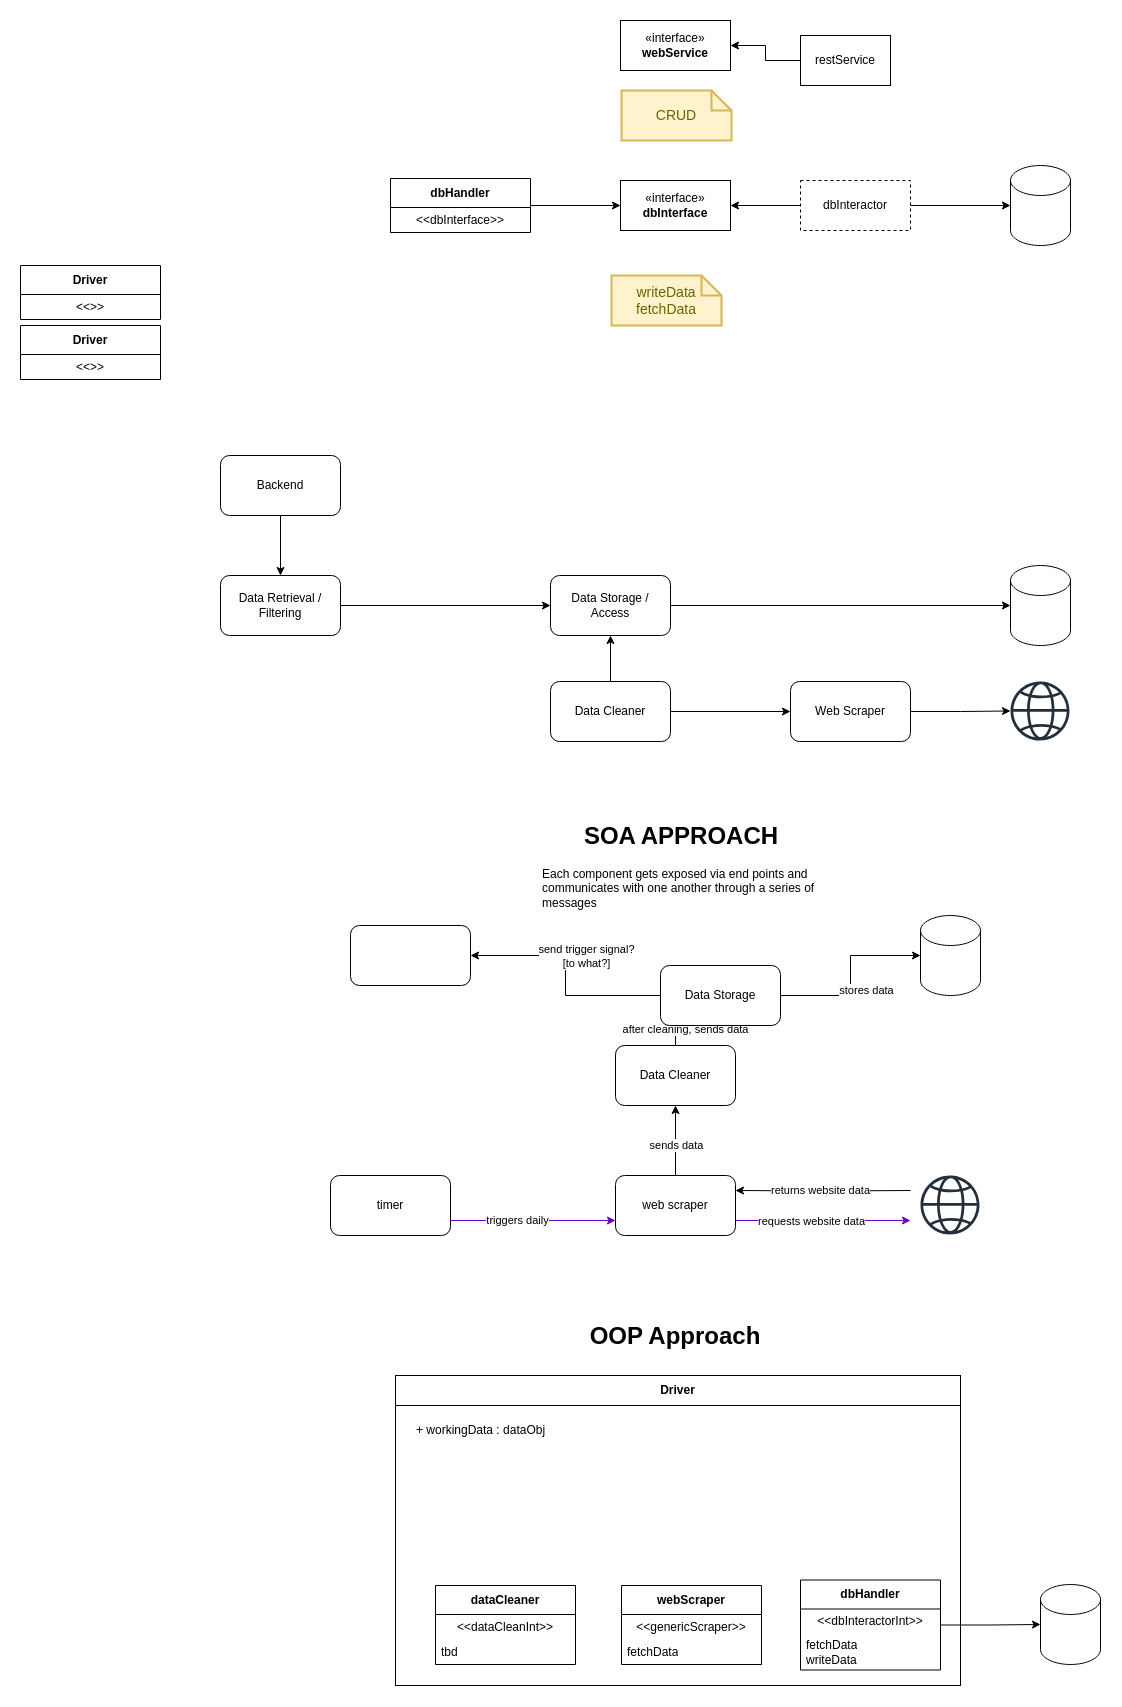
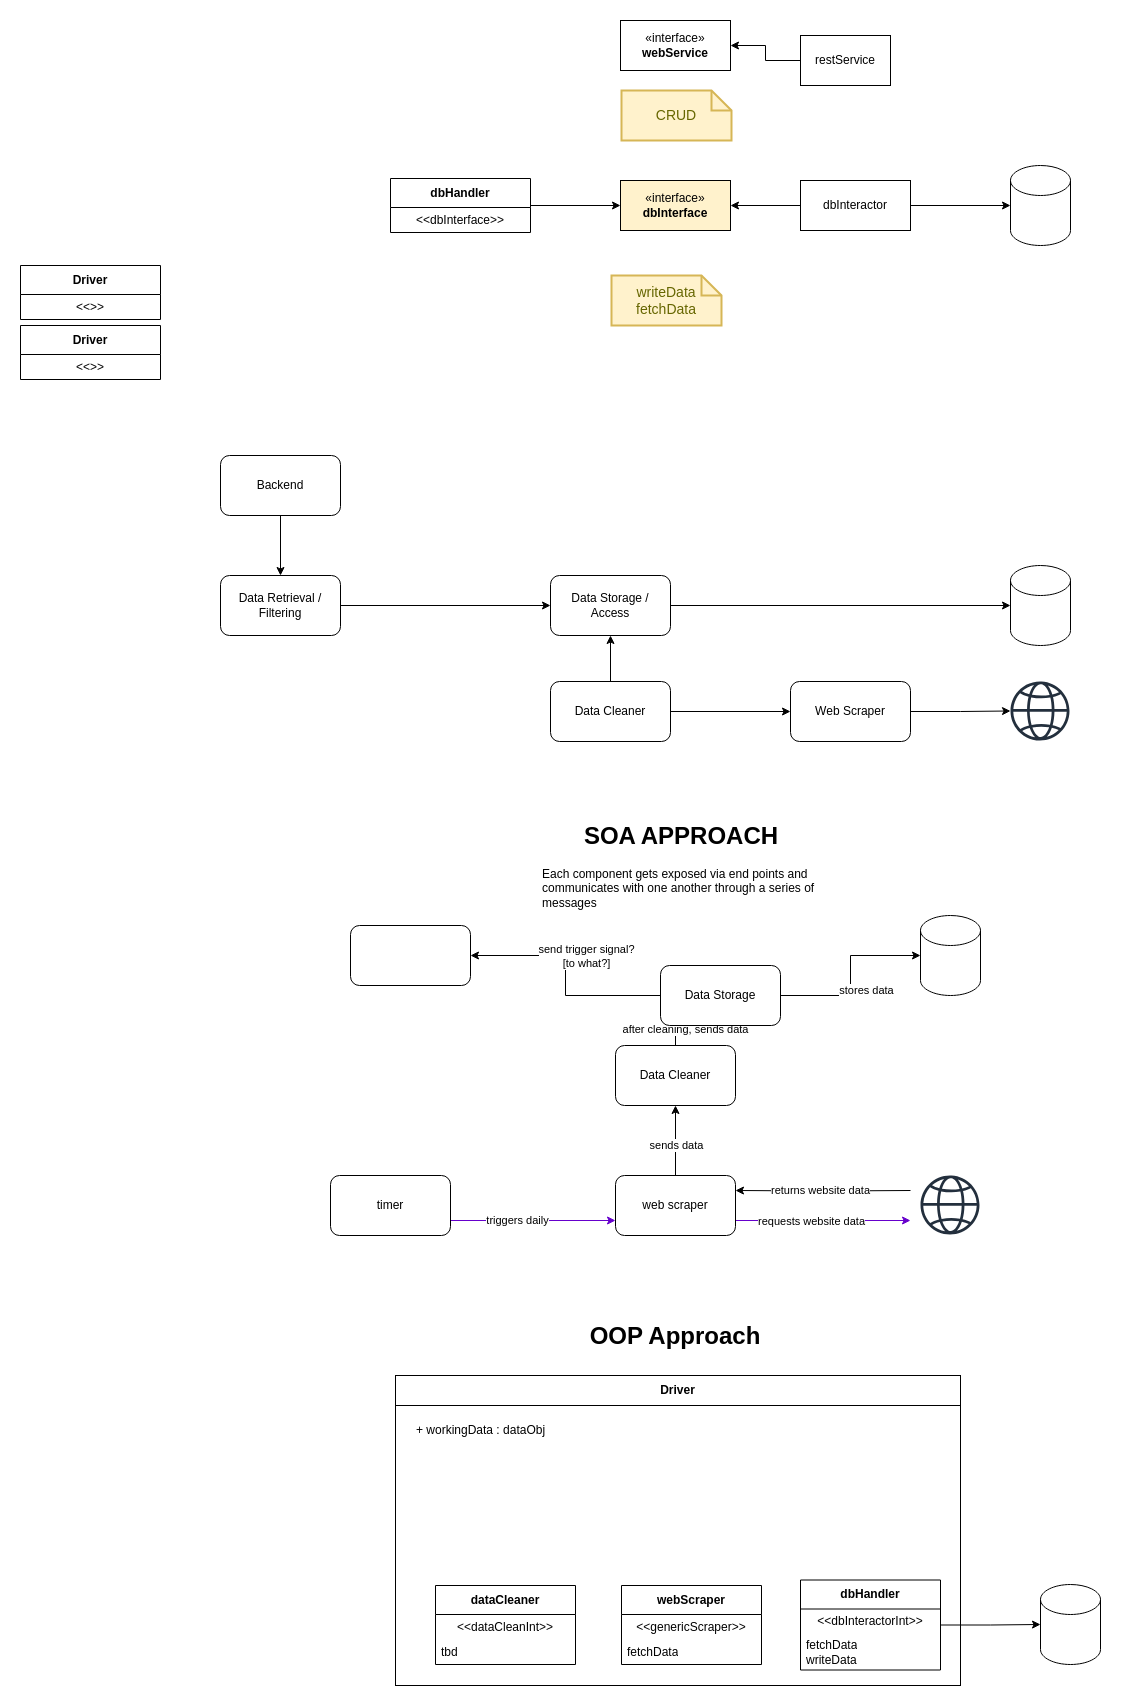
node "«interface» dbInterface": fillcolor #ffffff -> #fff2cc
node "dbInteractor": style dashed -> solid
